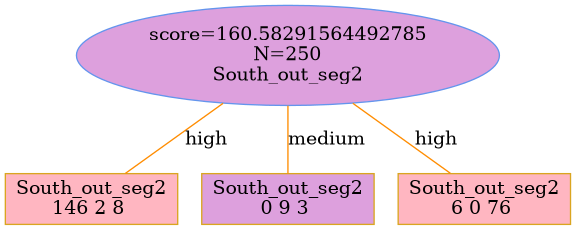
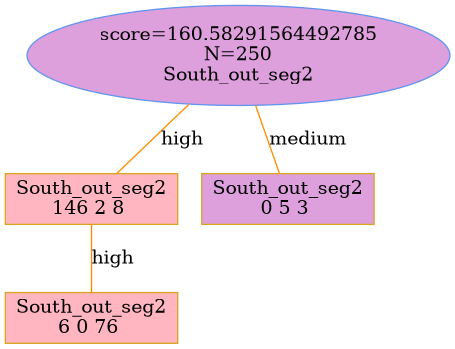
edge "score=160.58291564492785 N=250 South_out_seg2" -- "South_out_seg2 6 0 76": now "South_out_seg2 146 2 8" -- "South_out_seg2 6 0 76"
node "South_out_seg2 0 9 3": label "South_out_seg2 0 9 3" -> "South_out_seg2 0 5 3"
